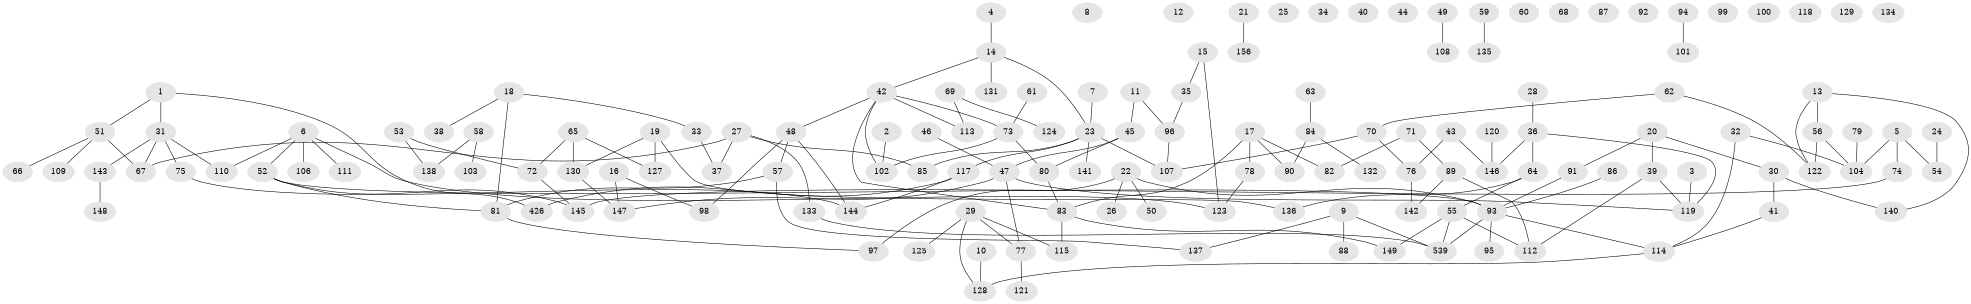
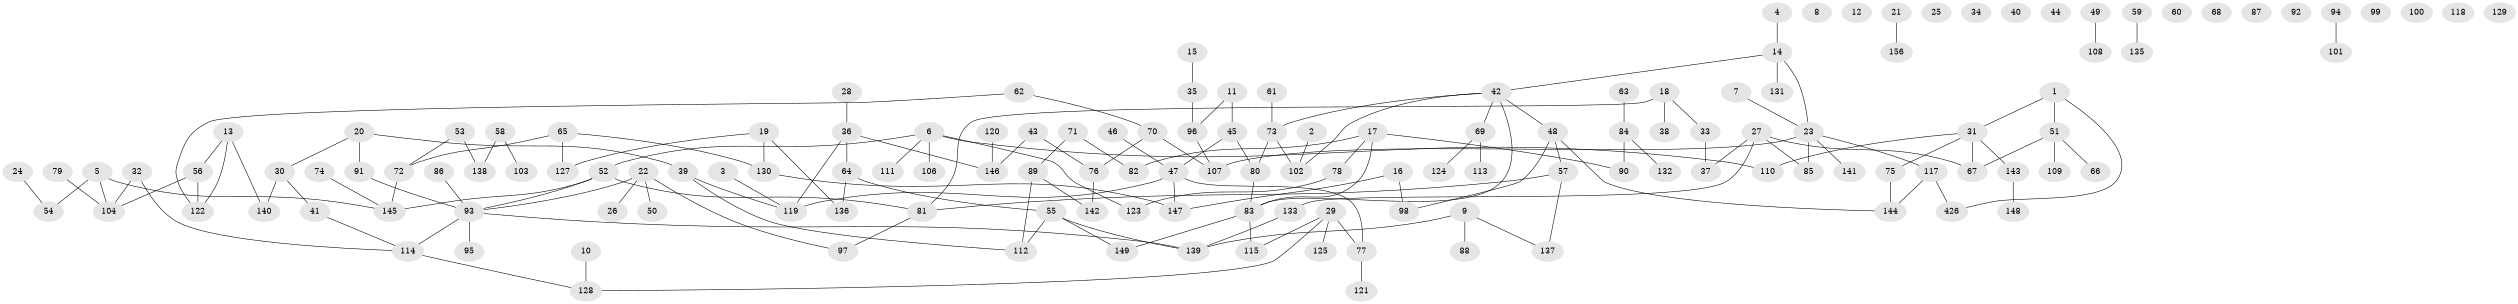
node "134": removed
edge "42" -- "113": now "42" -- "69"
edge "15" -- "123": removed
edge "5" -- "74": now "5" -- "145"
node "539": label "539" -> "139"
